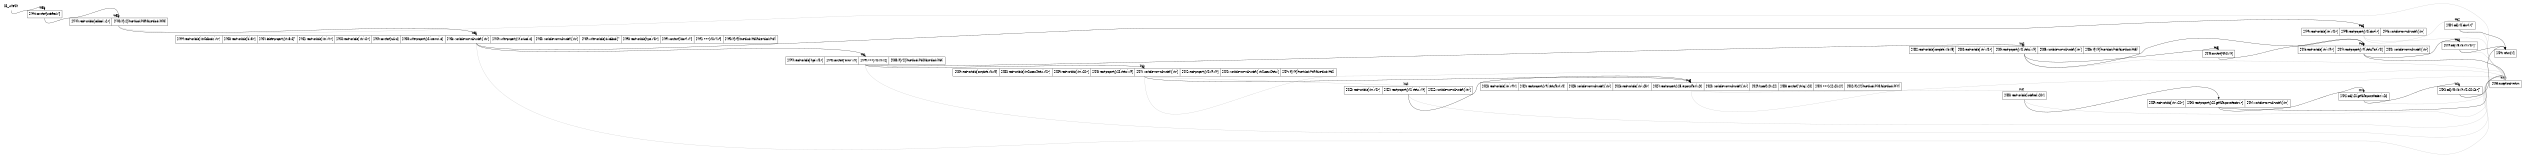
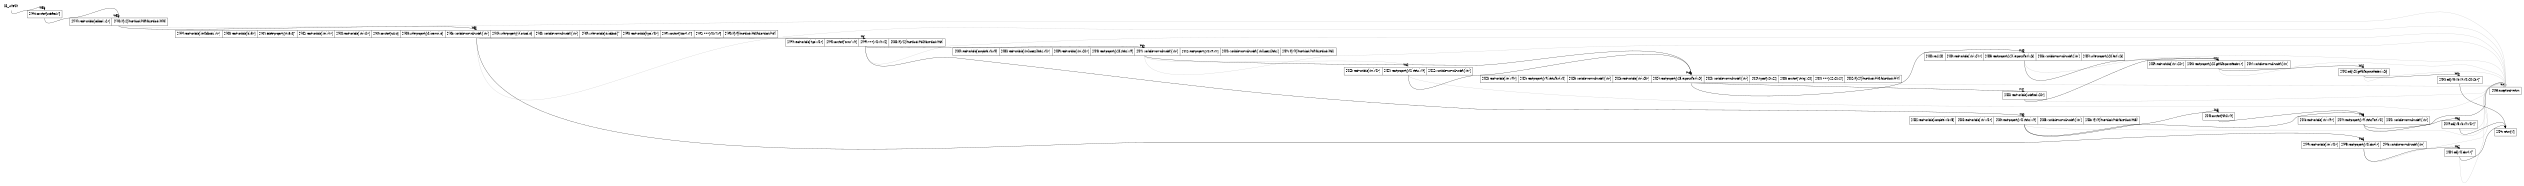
edge "21794: read-variable['xhr',v13,-]" -> "21801: call[v13,'abort',-]*": color gray -> black
node "21833: new[v20]": added
edge "21823: read-variable['xhr',v19,-]" -> "21838: read-variable['undefined',v20,-]": color gray -> black
edge "21839: read-variable['xhr',v28,-]" -> "21845: exceptional-return": color black -> gray
